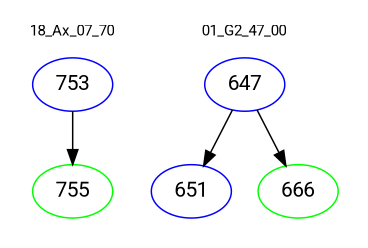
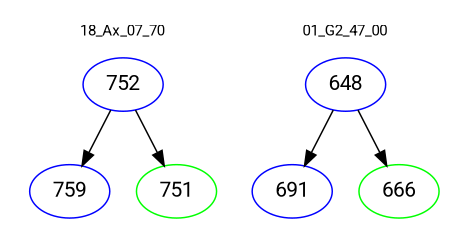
node "753": label "753" -> "752"
node "647": label "647" -> "648"
node "759": added
node "755": label "755" -> "751"
node "651": label "651" -> "691"
